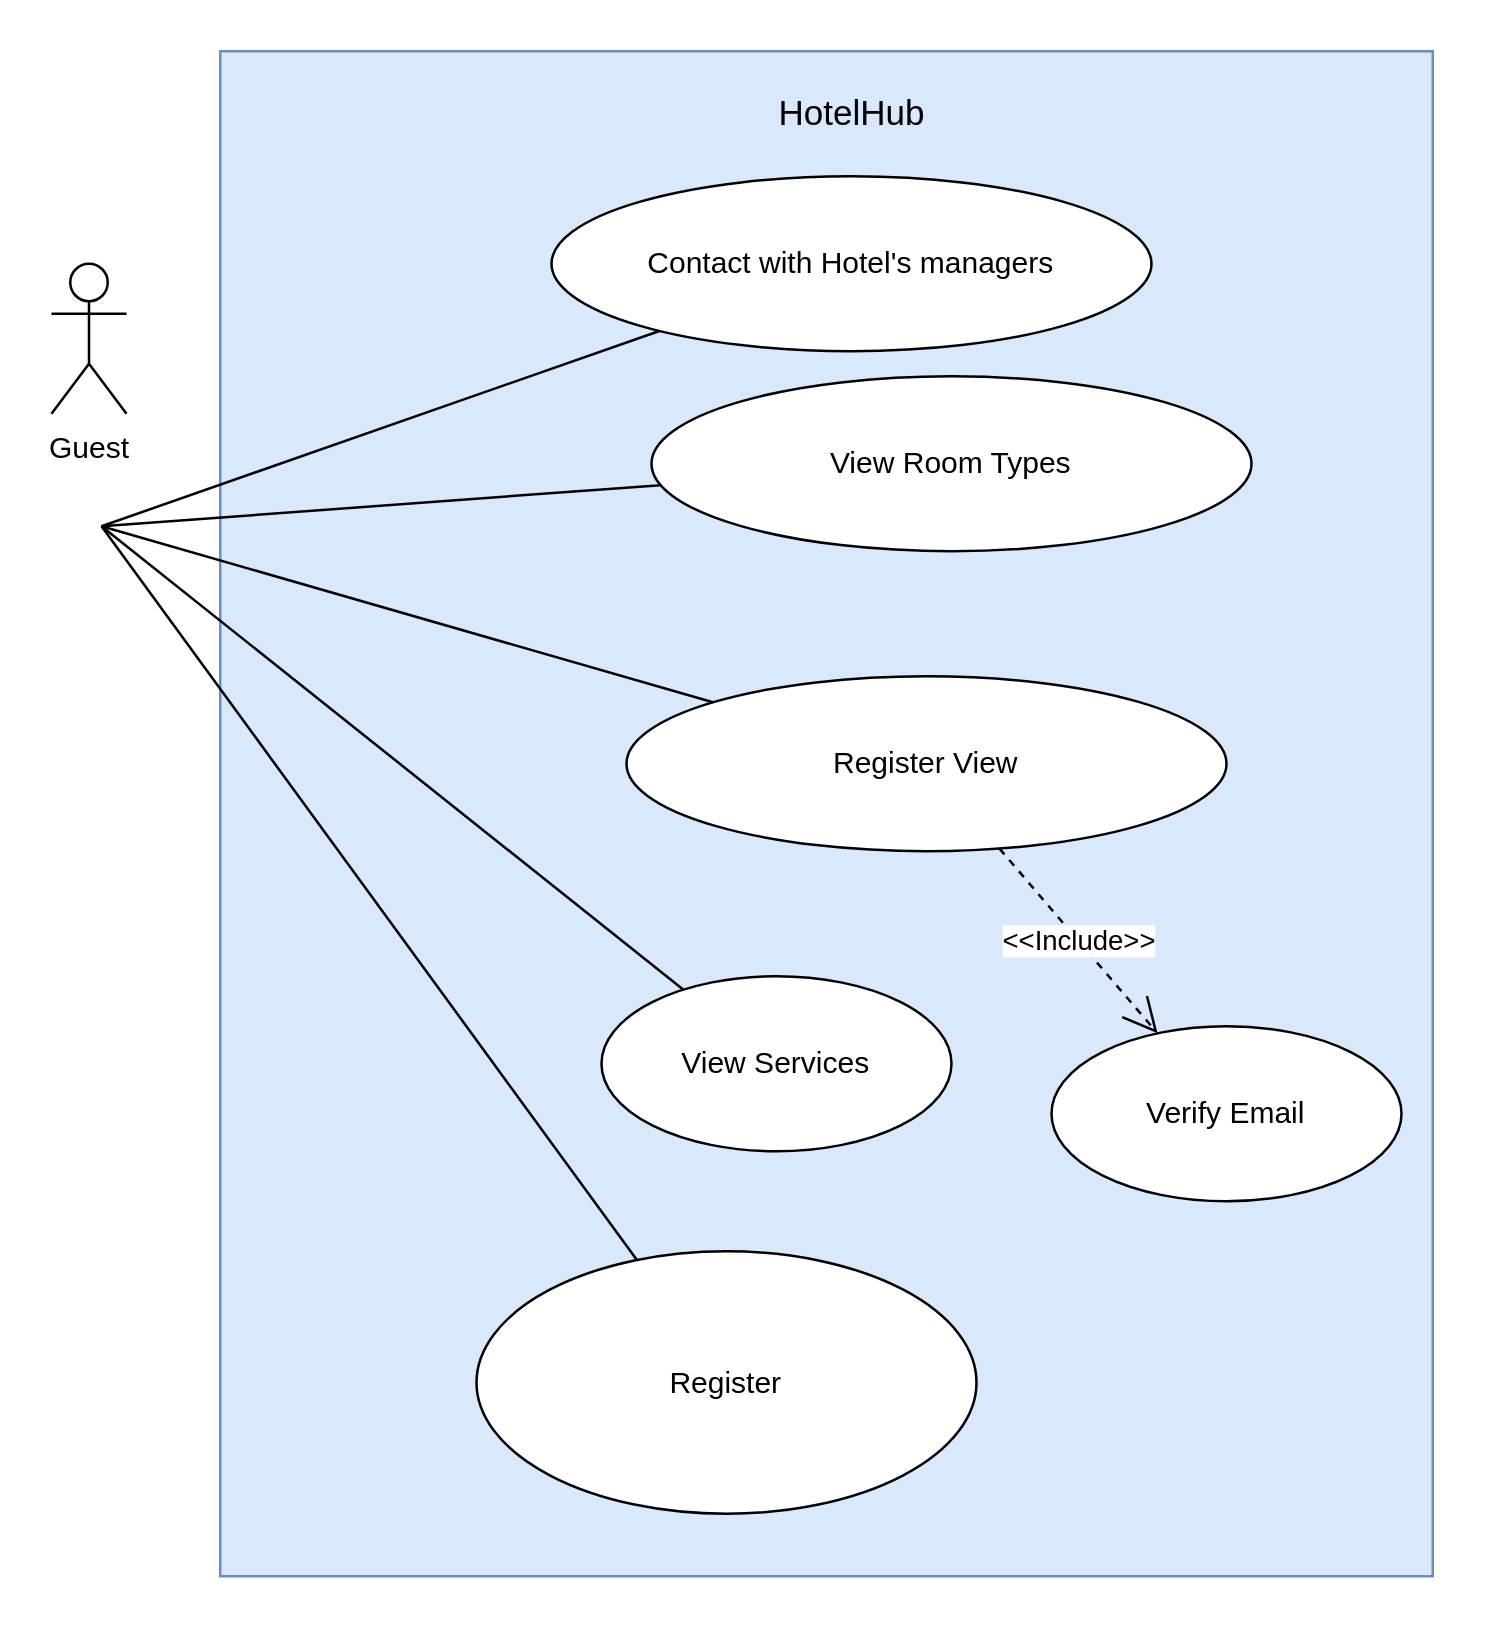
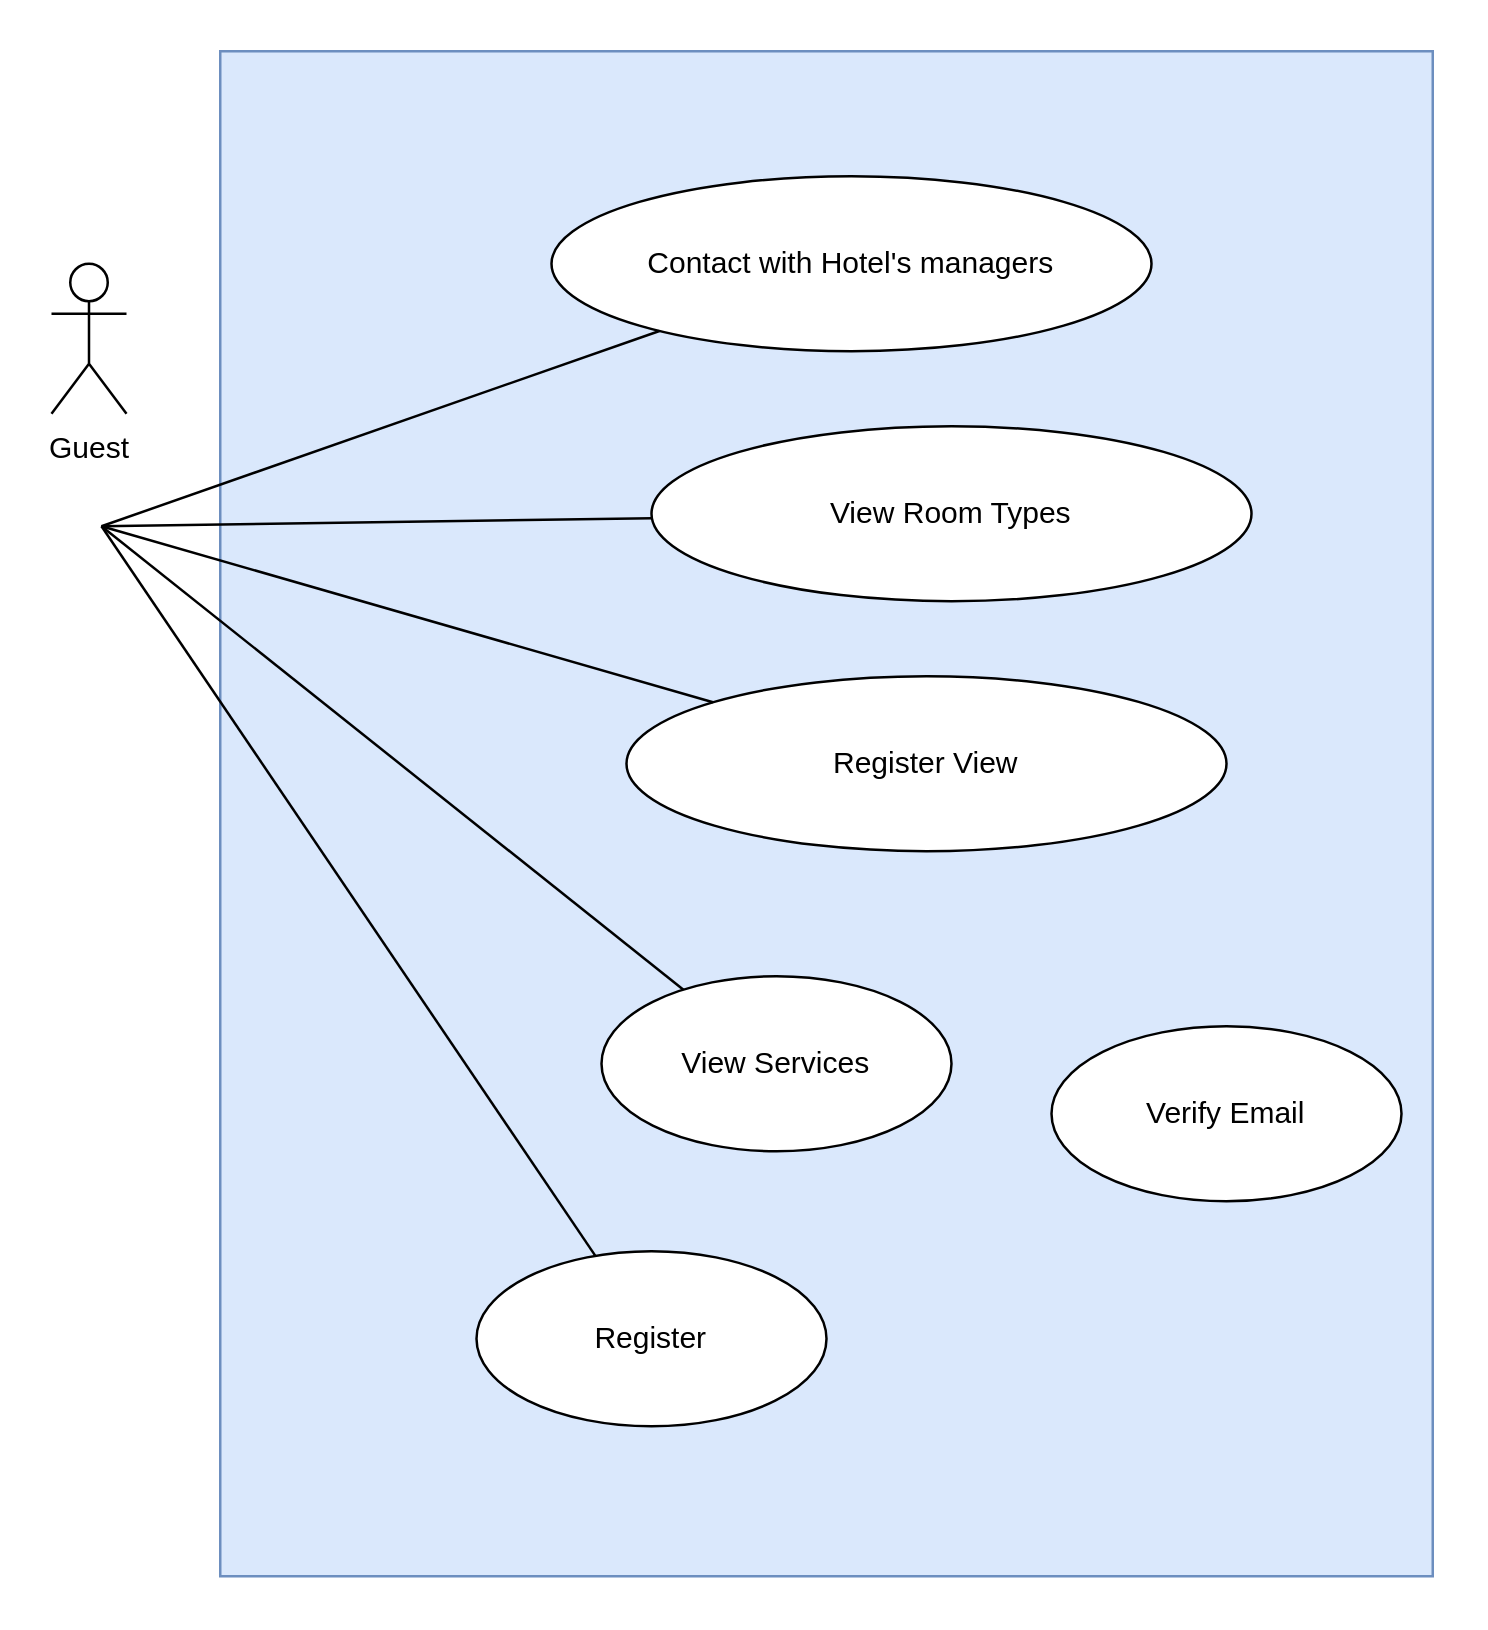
node "HotelHub": removed
node "View Room Types": moved (951, 464) -> (951, 514)
edge "Register View" -> "Verify Email": removed, label "<<Include>>"
node "Register": size 500x263 -> 350x175
